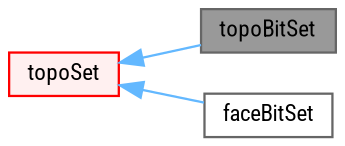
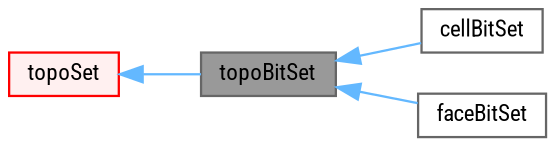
node "cellBitSet": added
edge "faceBitSet" -> "topoSet": now "faceBitSet" -> "topoBitSet"
